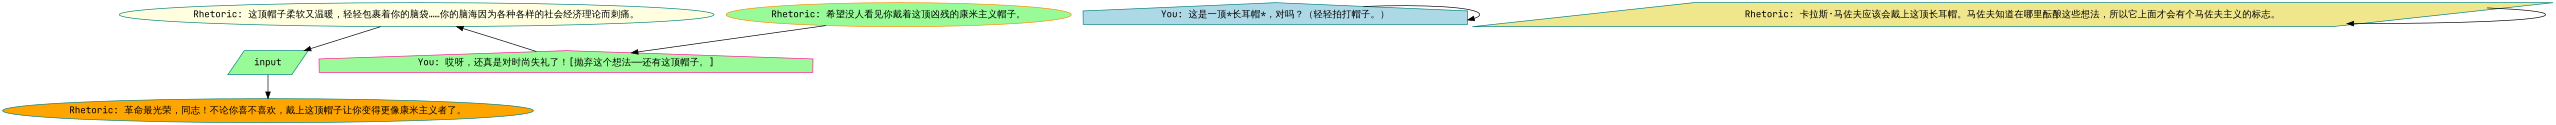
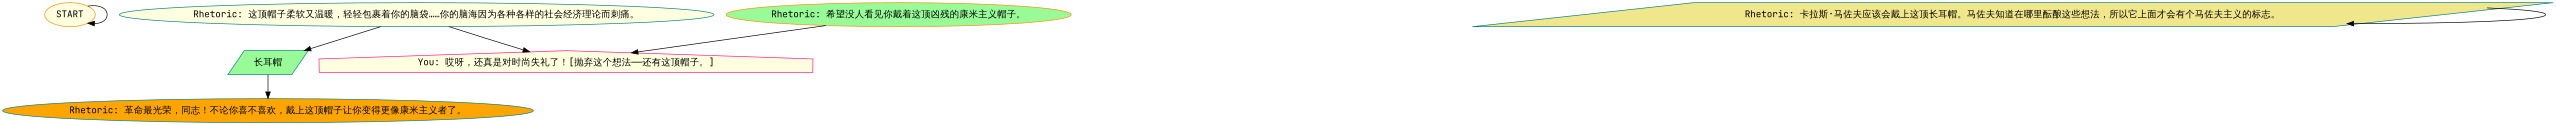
node "START": added
node "You: 这是一顶*长耳帽*，对吗？（轻轻拍打帽子。）": removed
edge "You: 哎呀，还真是对时尚失礼了！[抛弃这个想法——还有这顶帽子。]" -> "Rhetoric: 这顶帽子柔软又温暖，轻轻包裹着你的脑袋……你的脑海因为各种各样的社会经济理论而刺痛。": reversed
node "input": label "input" -> "长耳帽"
node "You: 哎呀，还真是对时尚失礼了！[抛弃这个想法——还有这顶帽子。]": fillcolor palegreen -> lightyellow
